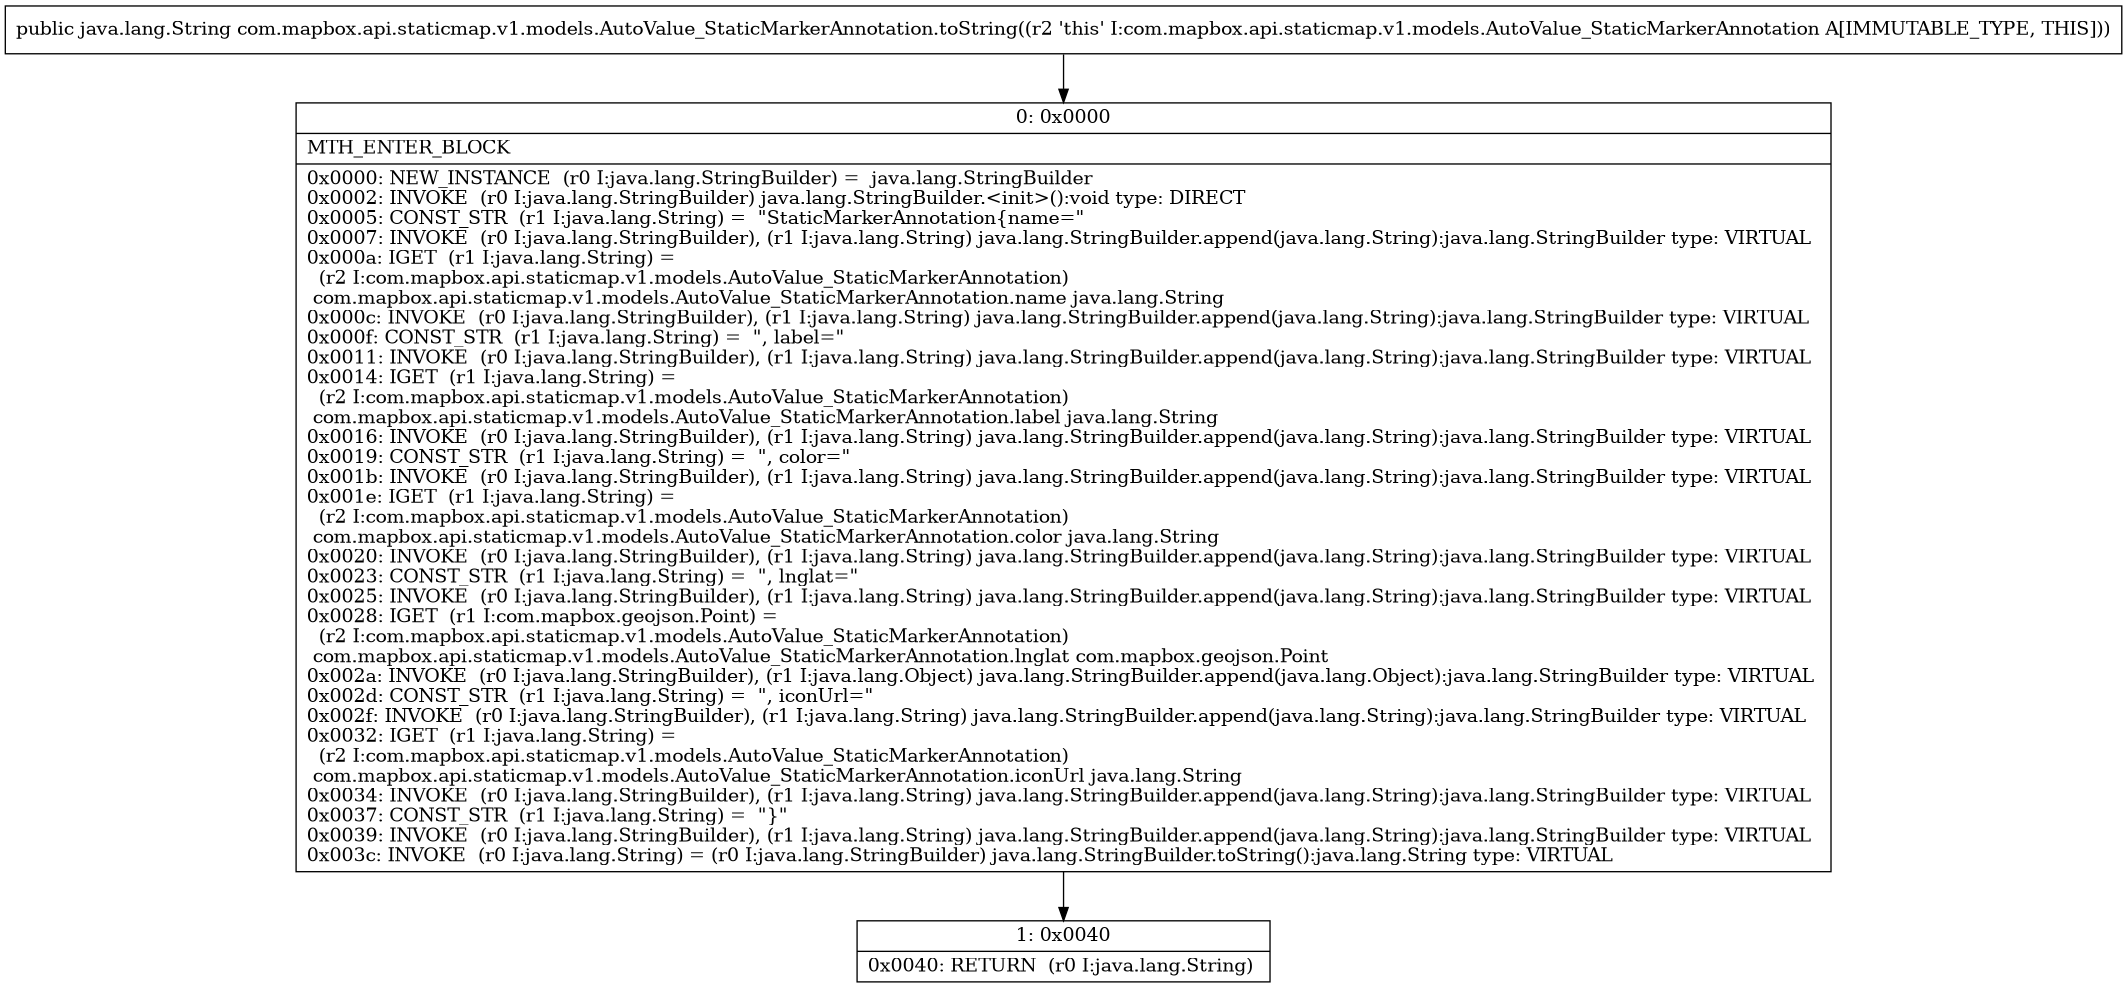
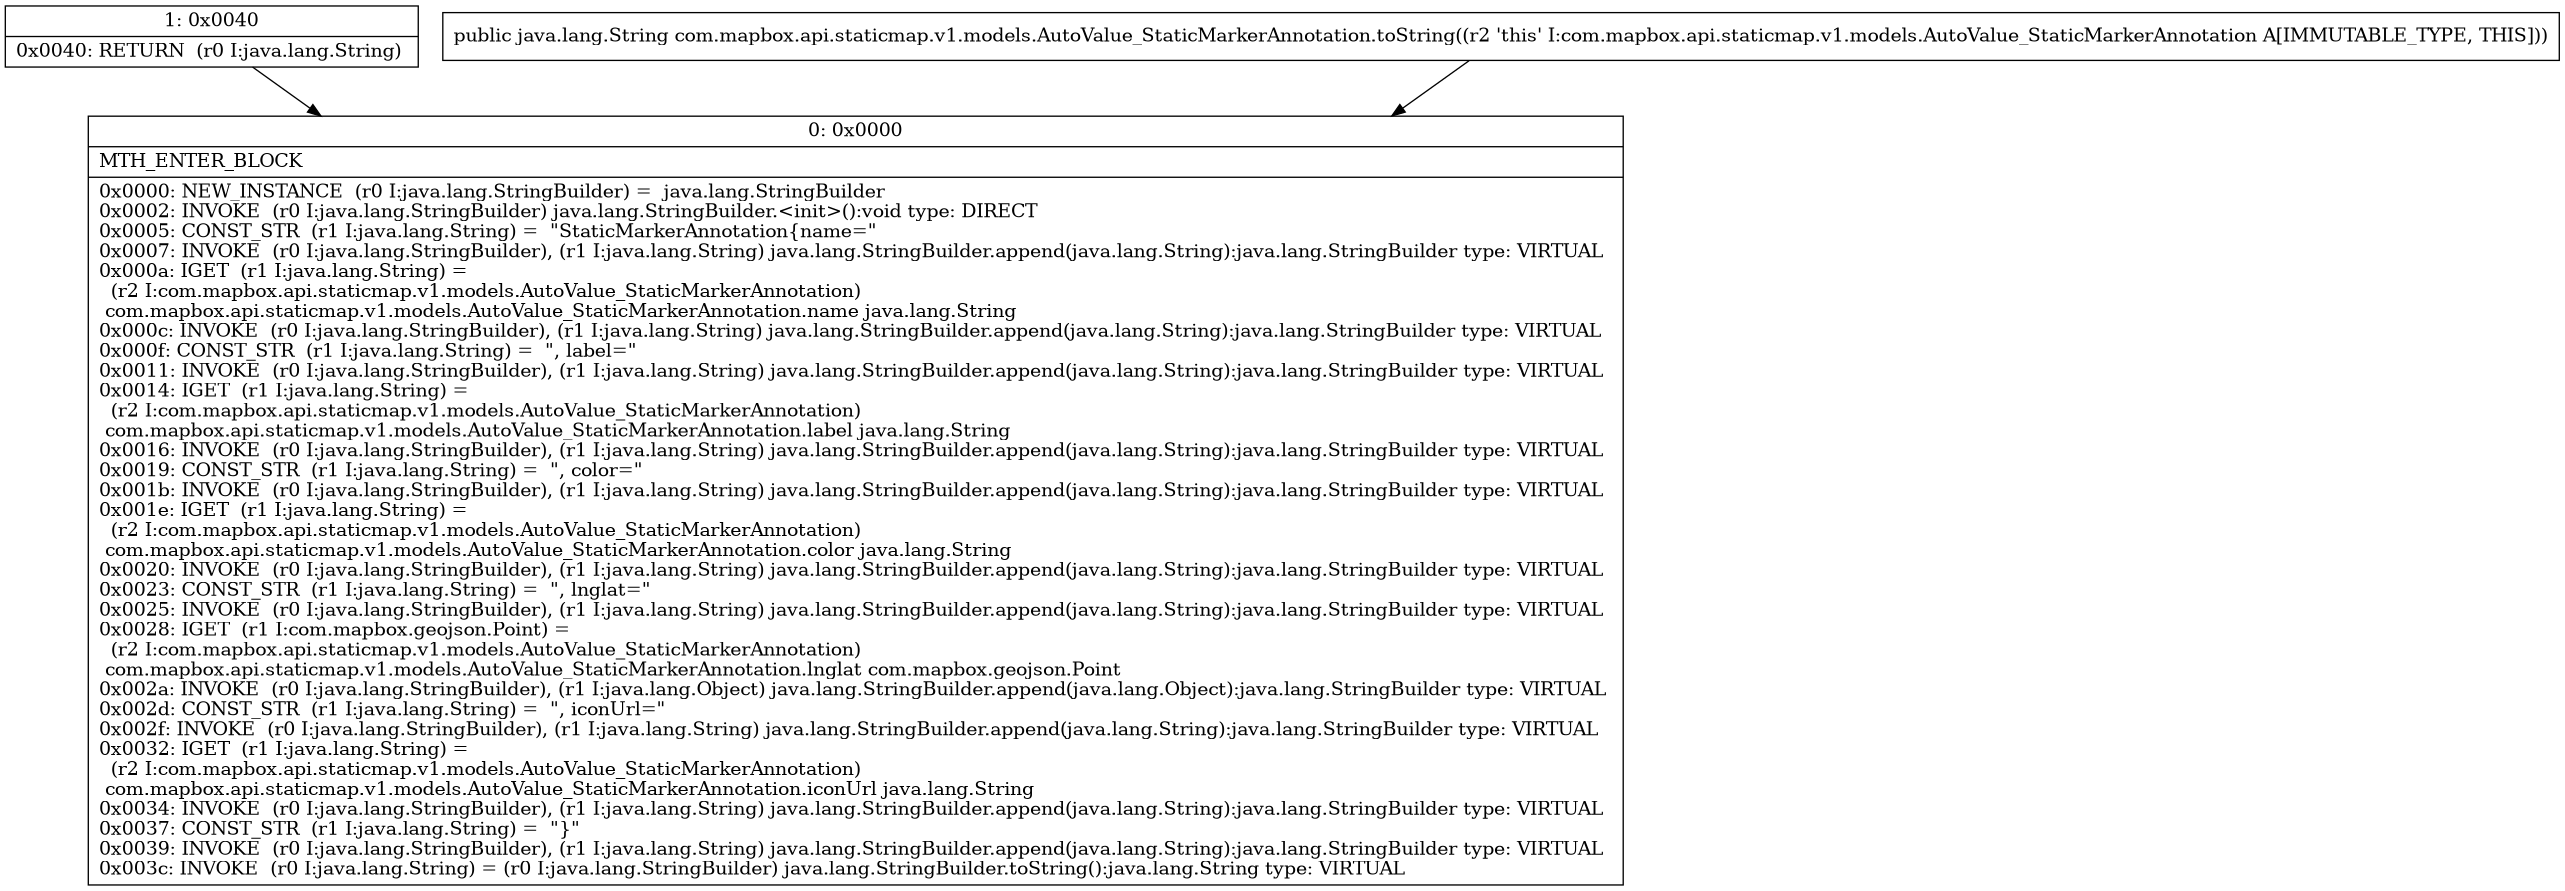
edge "0: 0x0000" -> "1: 0x0040": reversed
